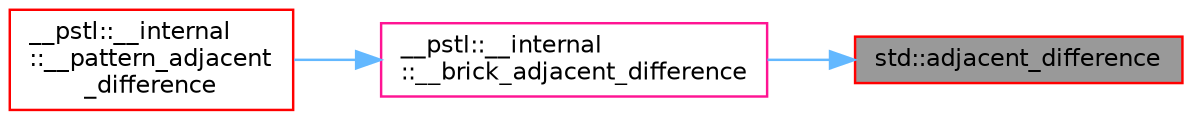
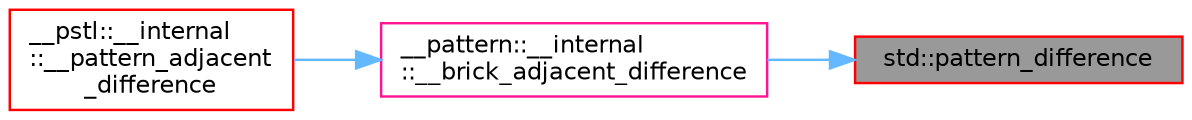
node "__pstl::__internal ::__brick_adjacent_difference": label "__pstl::__internal ::__brick_adjacent_difference" -> "__pattern::__internal ::__brick_adjacent_difference"
node "std::adjacent_difference": label "std::adjacent_difference" -> "std::pattern_difference"
